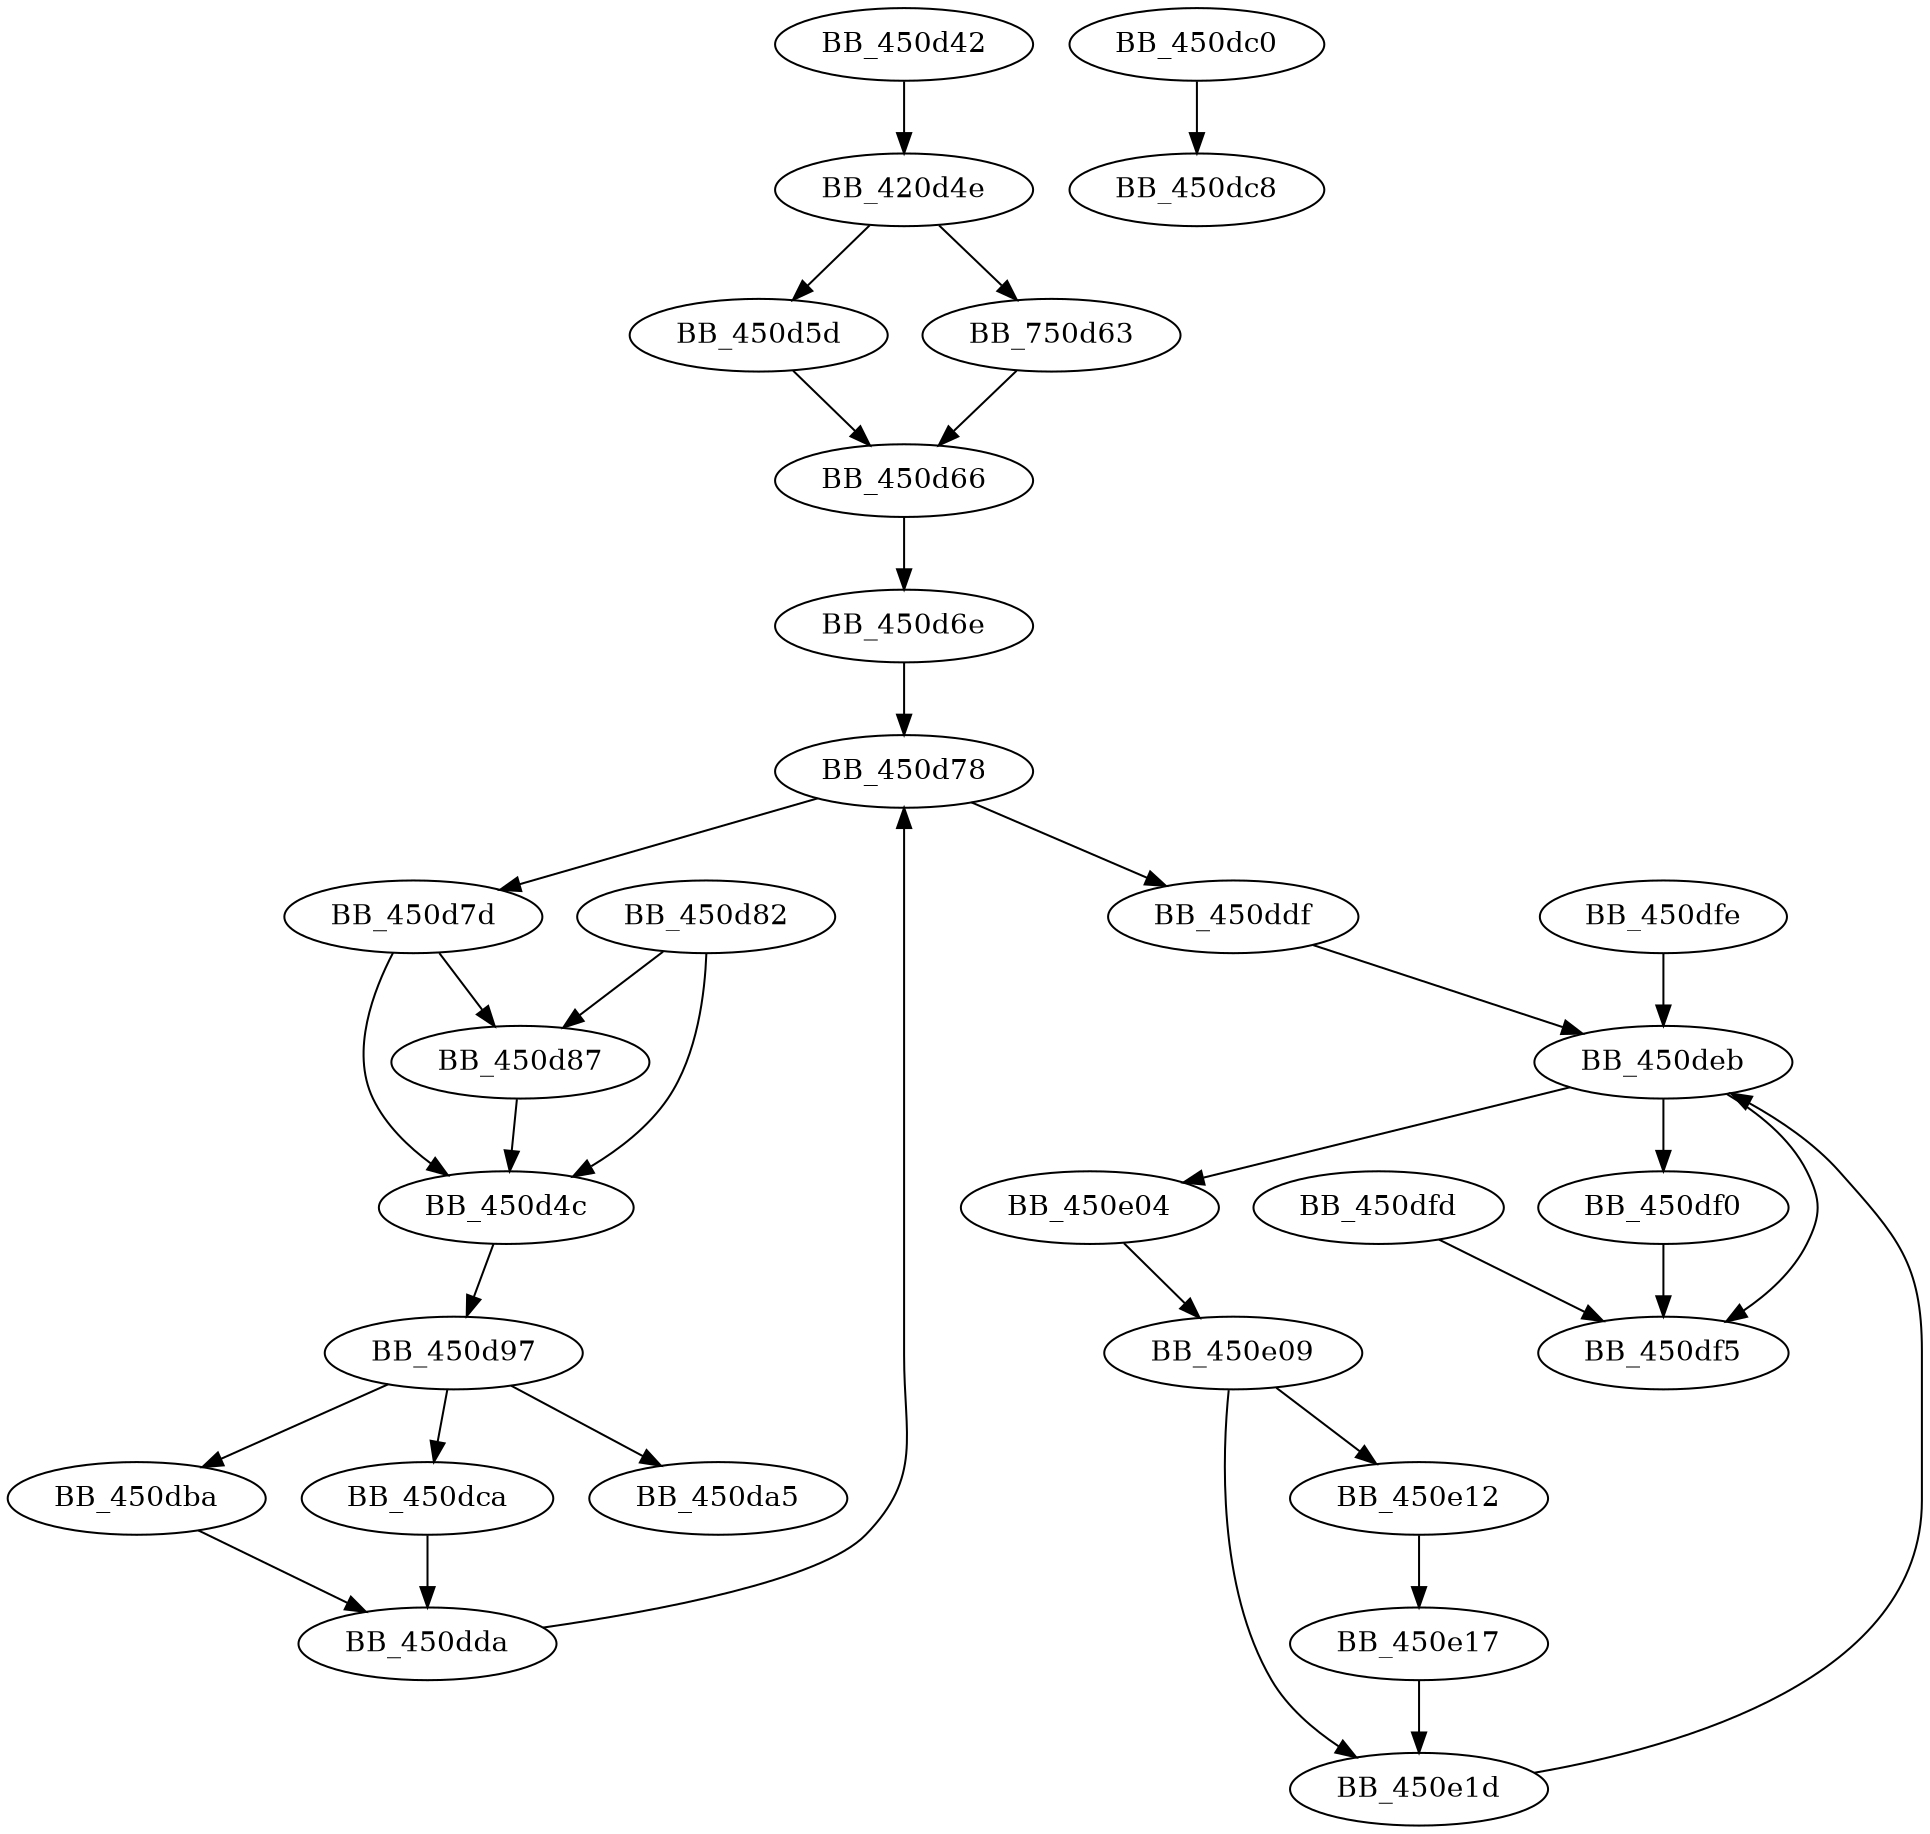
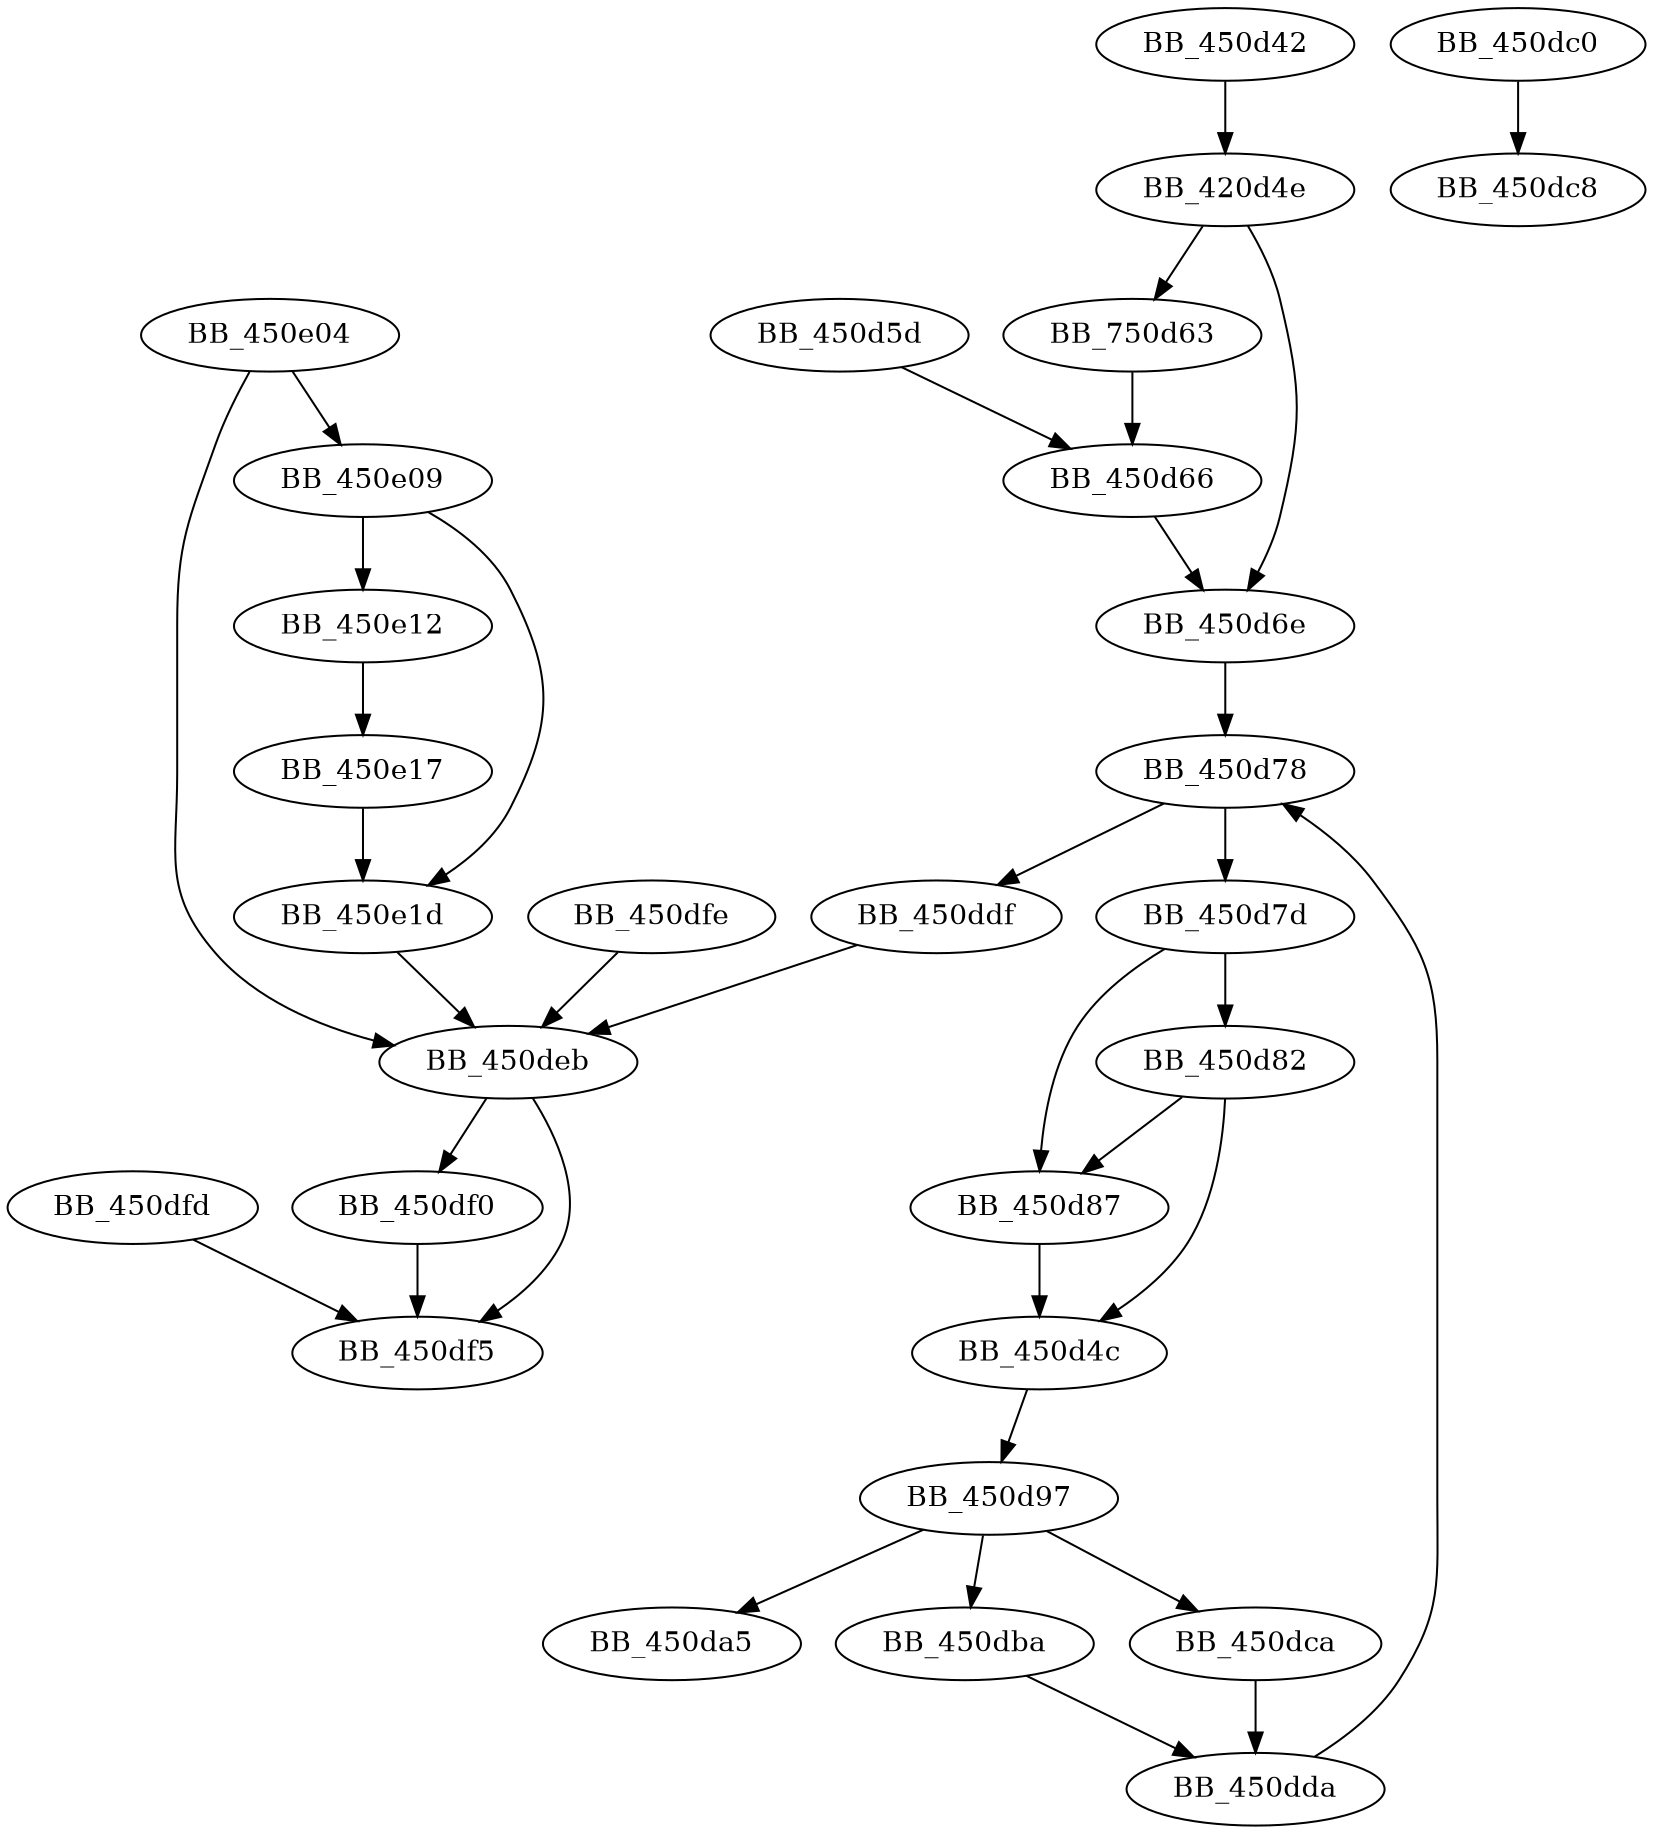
edge "BB_420d4e" -> "BB_450d5d": now "BB_420d4e" -> "BB_450d6e"
edge "BB_450d7d" -> "BB_450d4c": now "BB_450d7d" -> "BB_450d82"
edge "BB_450deb" -> "BB_450e04": reversed
